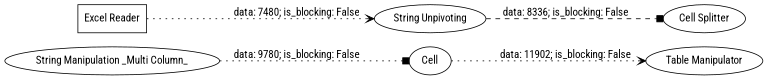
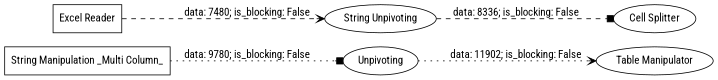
edge "Excel Reader" -> "String Unpivoting": style dotted -> dashed
node "String Manipulation _Multi Column_": shape ellipse -> box
node "Cell": label "Cell" -> "Unpivoting"
